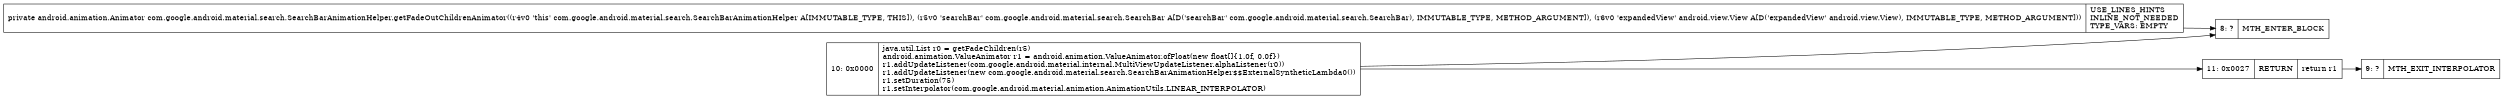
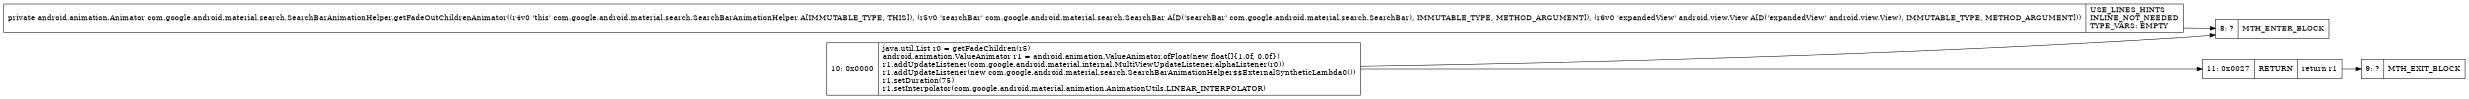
node "9: ?": text "MTH_EXIT_INTERPOLATOR" -> "MTH_EXIT_BLOCK"
